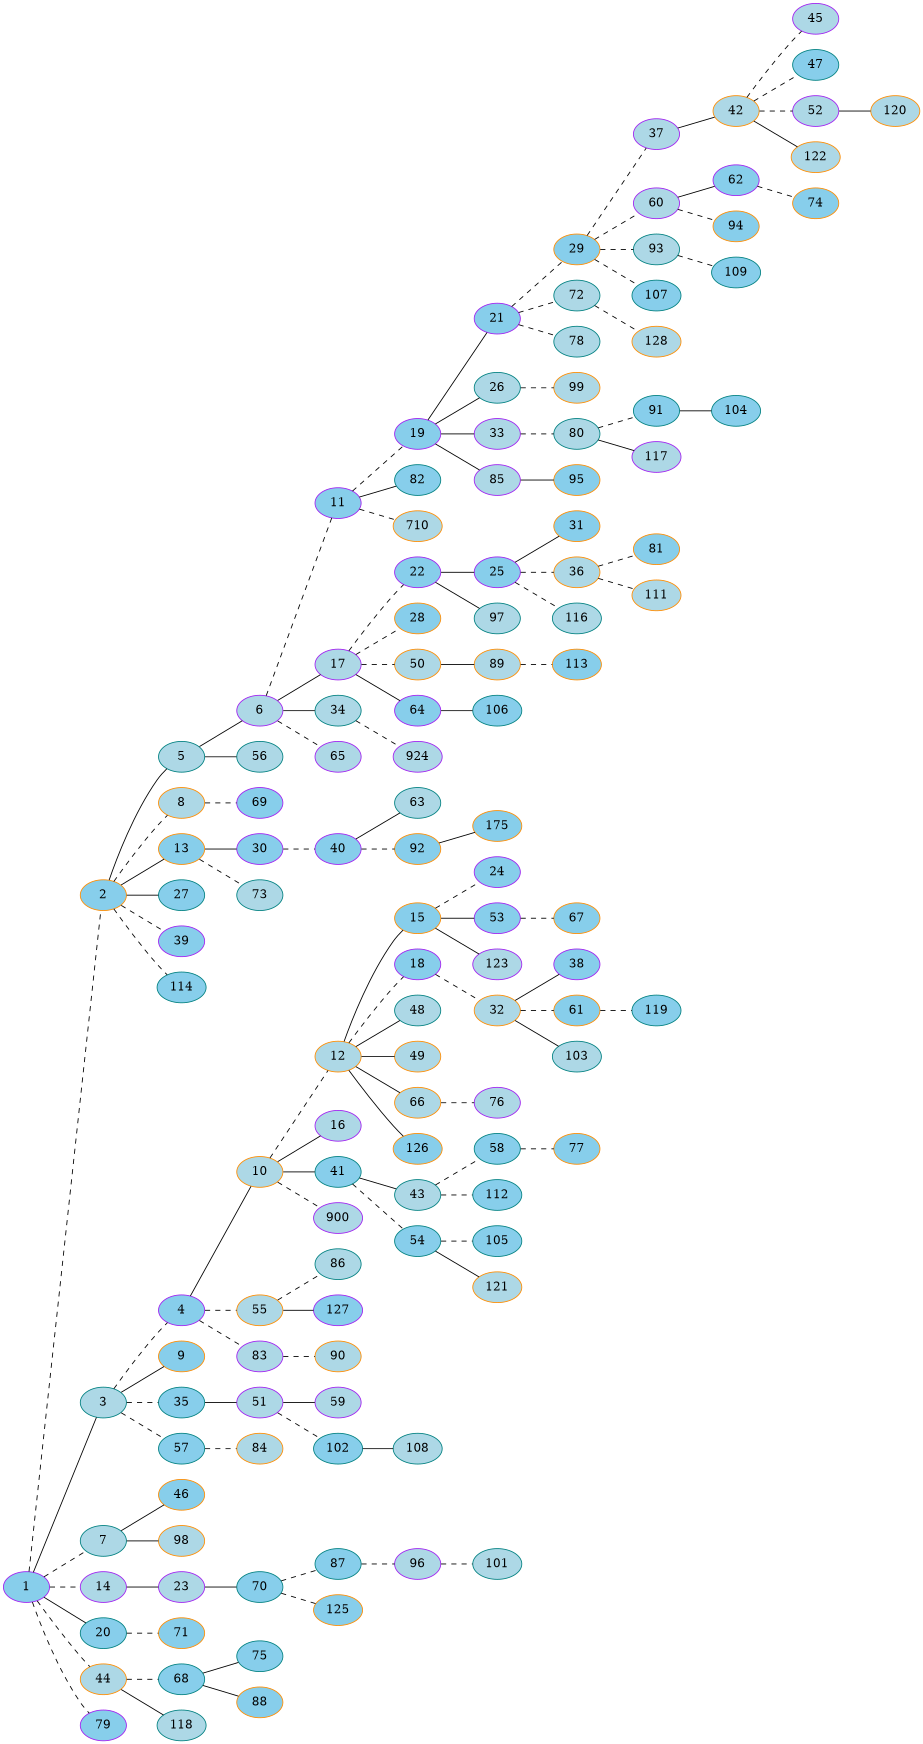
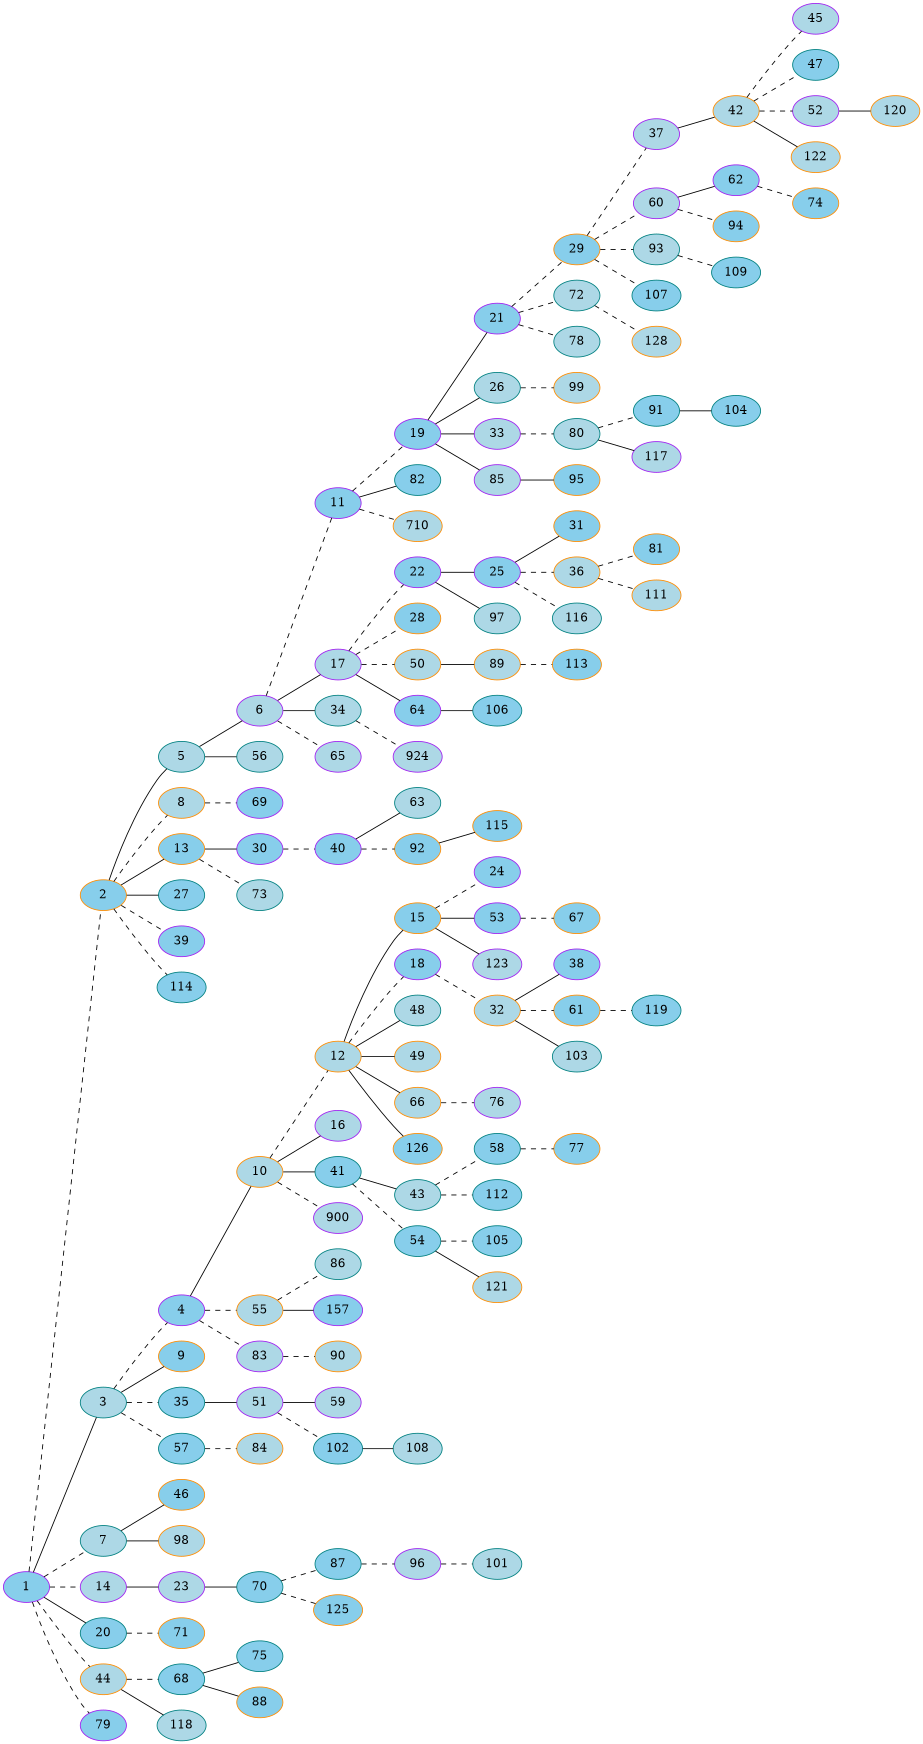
node "175": label "175" -> "115"
node "127": label "127" -> "157"
